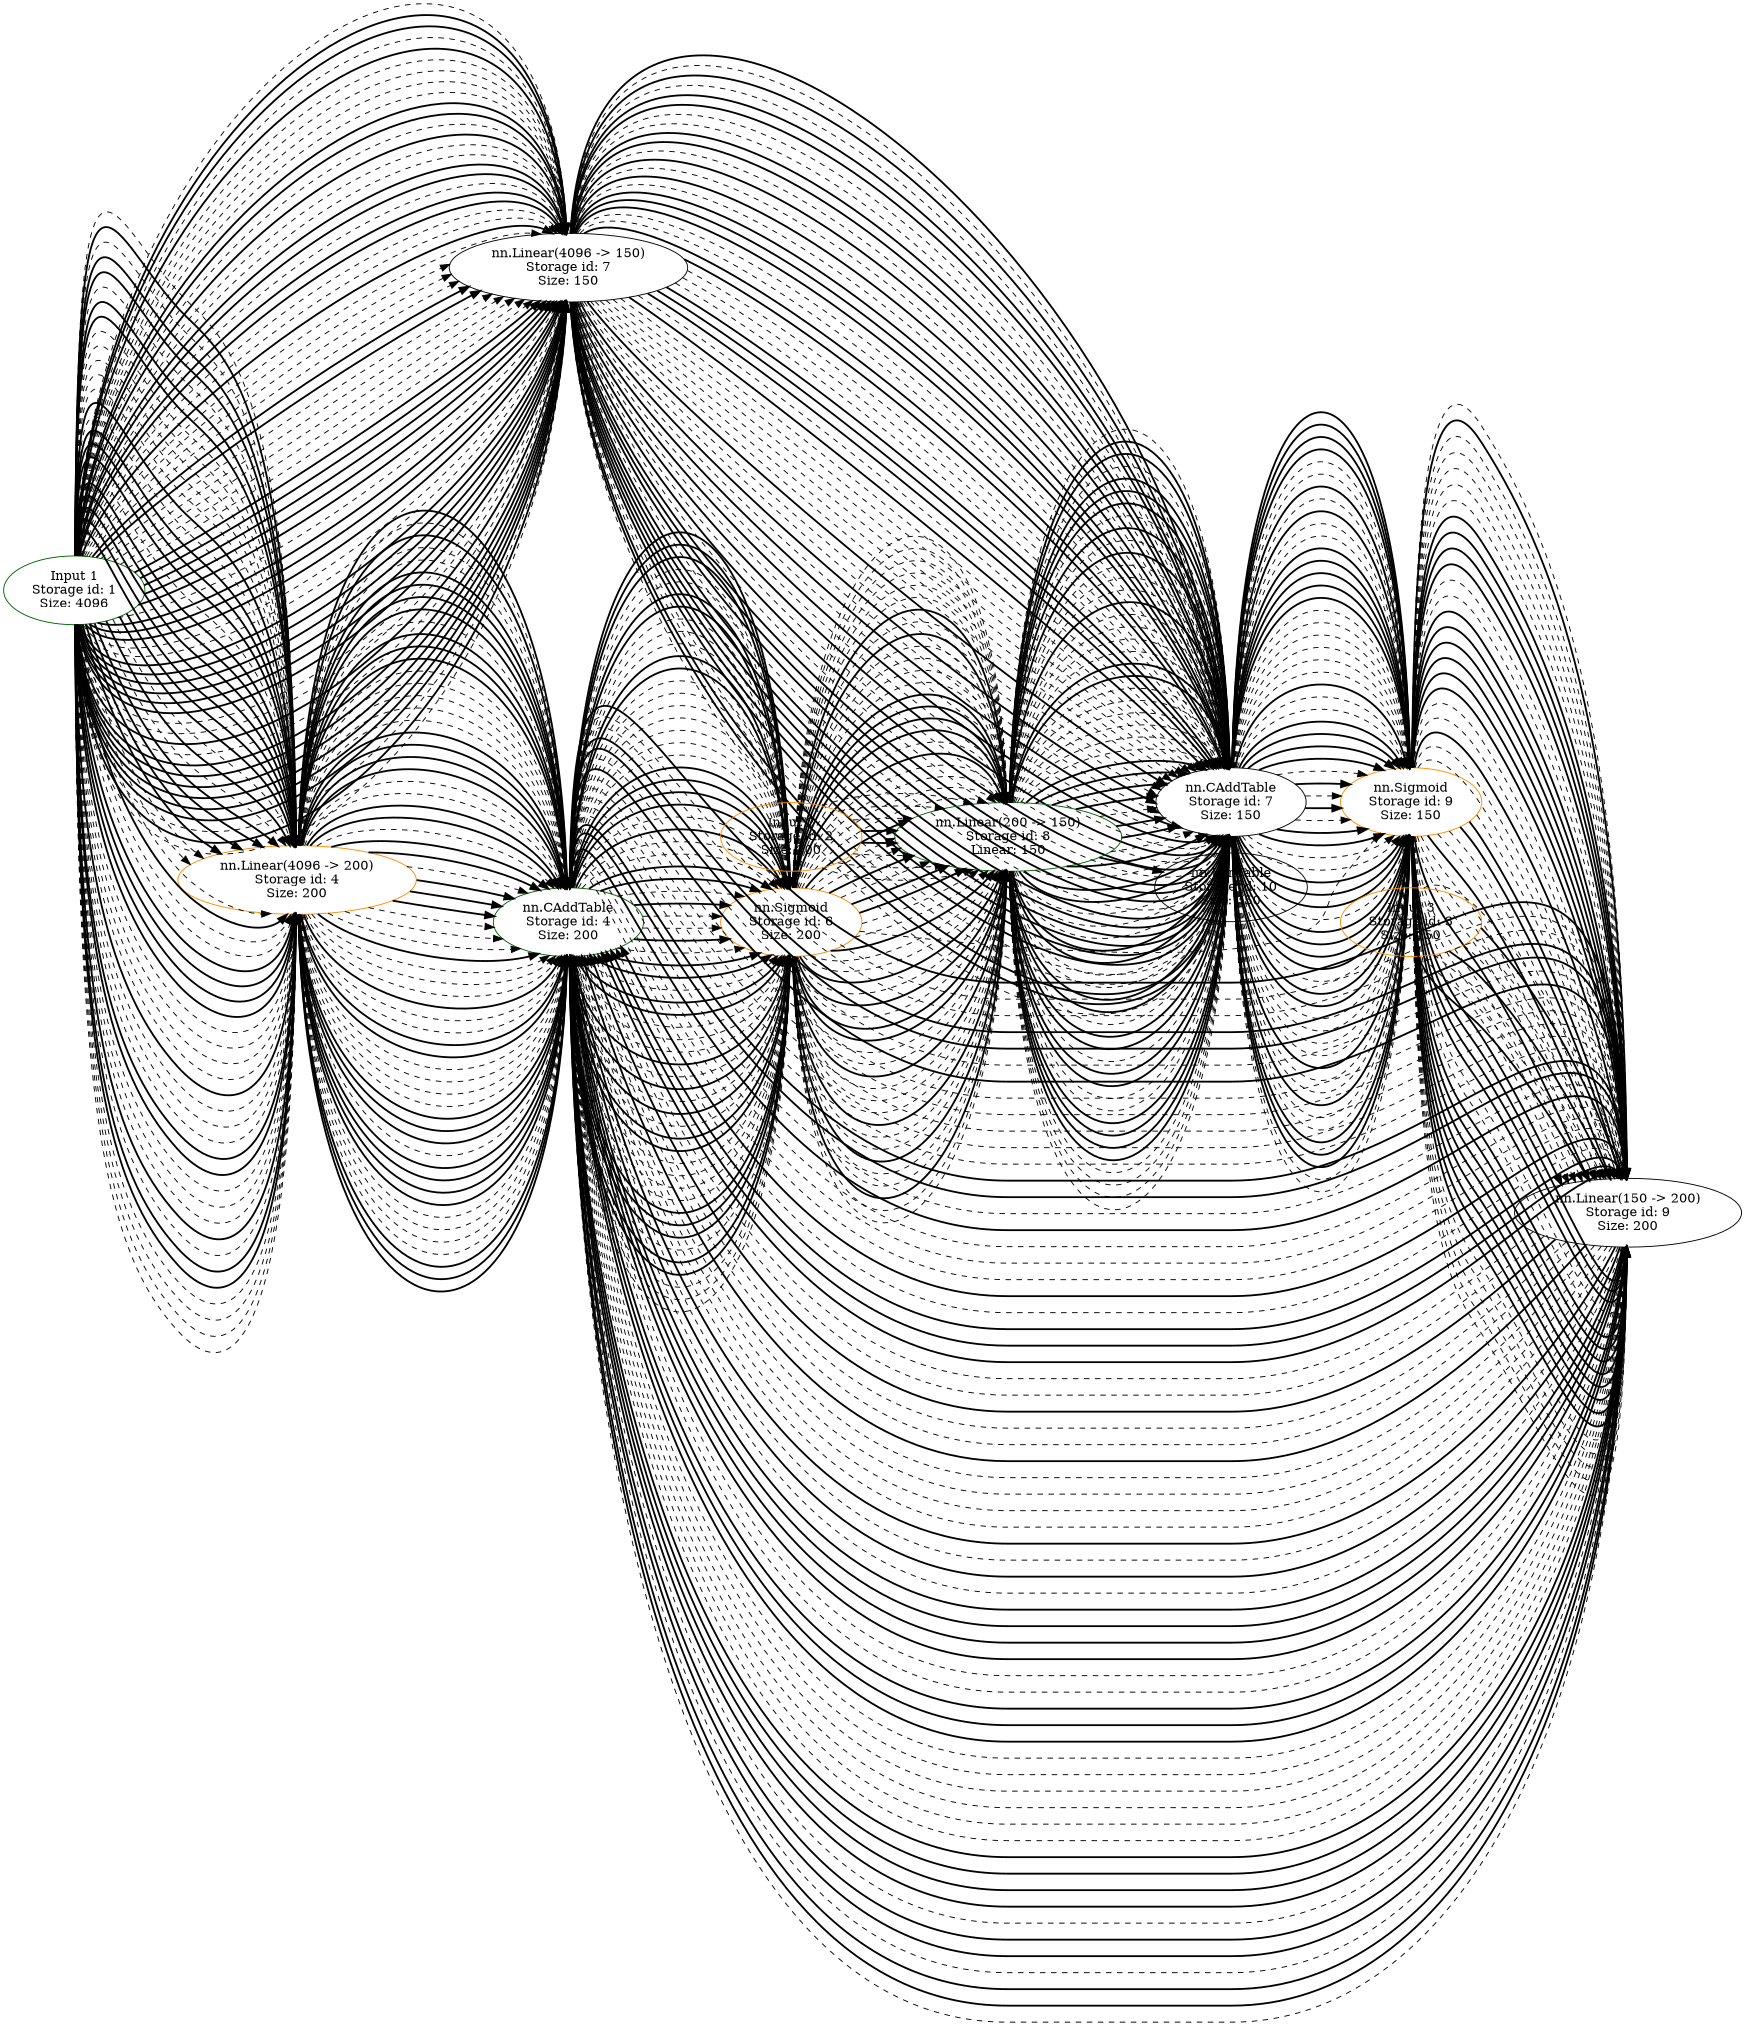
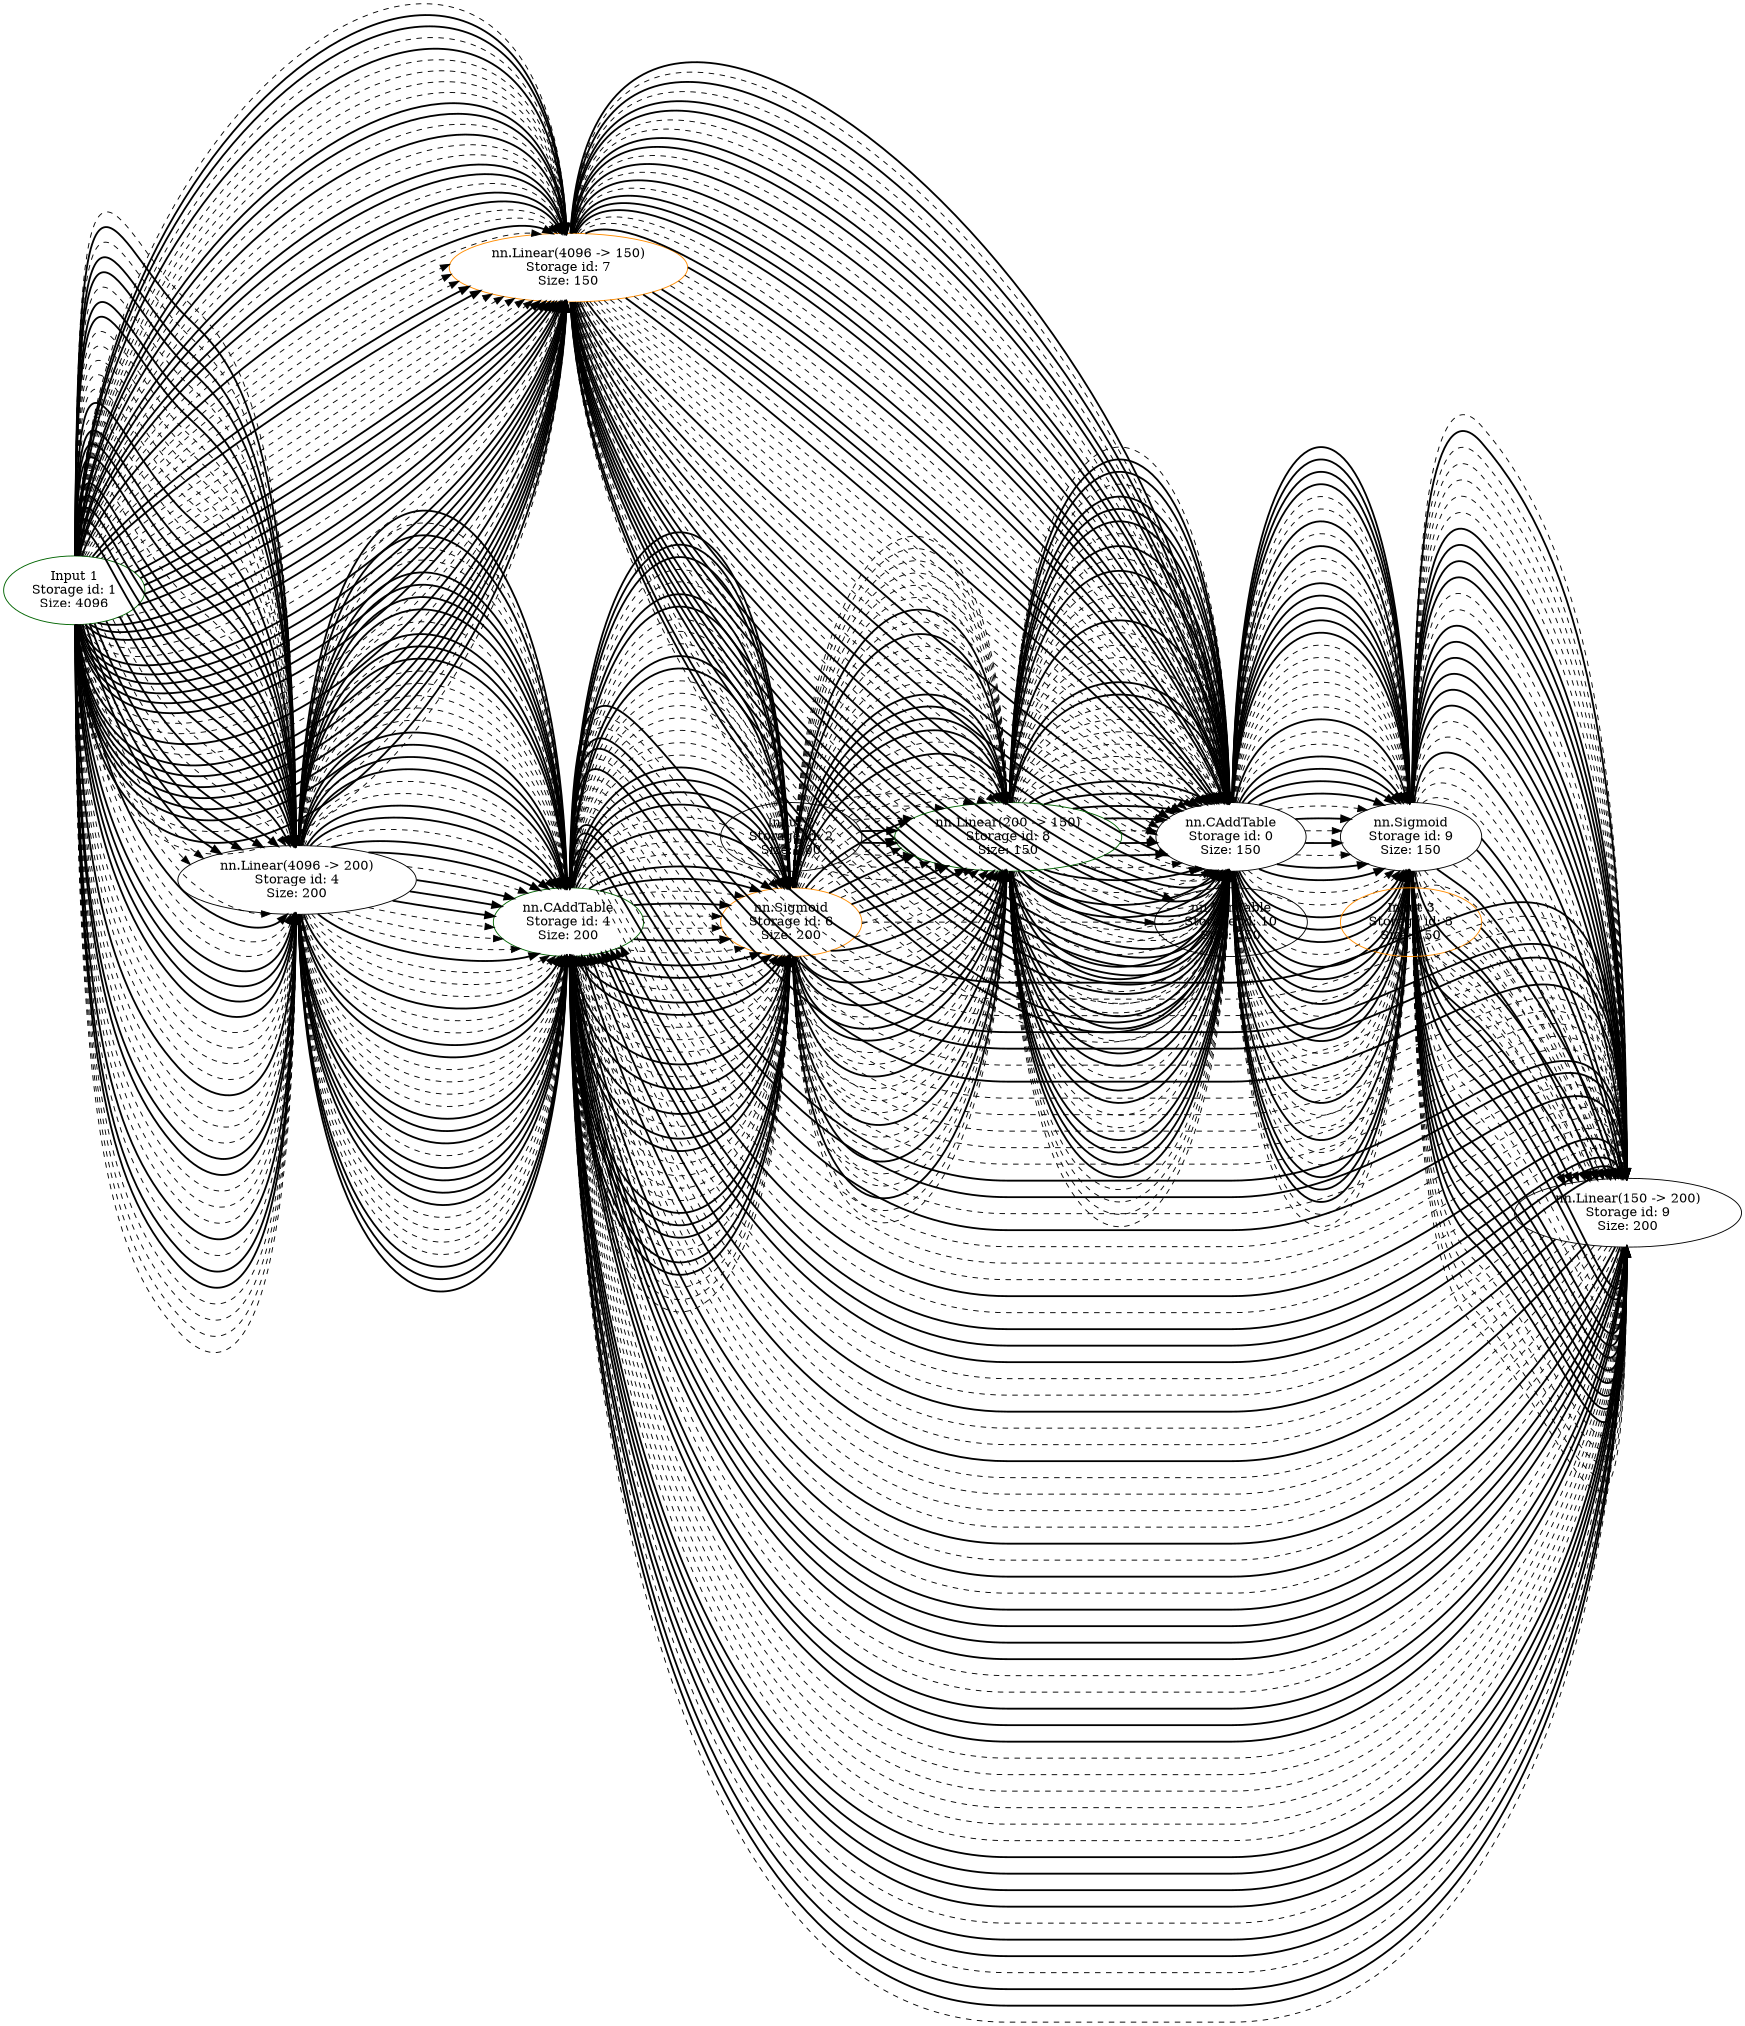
node "nn.Linear(4096 -> 150) Storage id: 7 Size: 150": color black -> darkorange
node "nn.CAddTable Storage id: 7 Size: 150": label "nn.CAddTable Storage id: 7 Size: 150" -> "nn.CAddTable Storage id: 0 Size: 150"
node "nn.Sigmoid Storage id: 9 Size: 150": color darkorange -> black
node "Input 2 Storage id: 2 Size: 200": color darkorange -> black
node "nn.Linear(200 -> 150) Storage id: 8 Linear: 150": label "nn.Linear(200 -> 150) Storage id: 8 Linear: 150" -> "nn.Linear(200 -> 150) Storage id: 8 Size: 150"
node "nn.Linear(4096 -> 200) Storage id: 4 Size: 200": color darkorange -> black
edge "nn.Sigmoid Storage id: 6 Size: 200" -> "nn.Sigmoid Storage id: 9 Size: 150": now "nn.Sigmoid Storage id: 6 Size: 200" -> "nn.JoinTable Storage id: 10 Size: 350"
